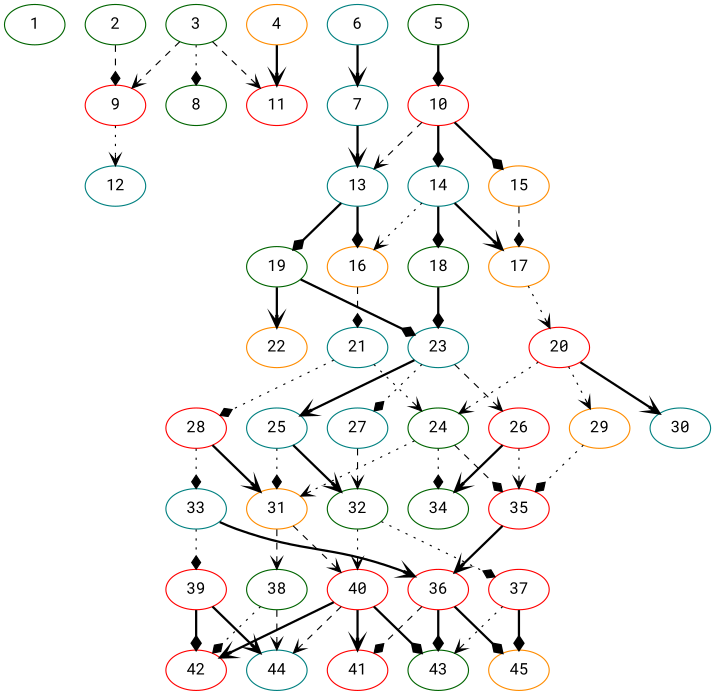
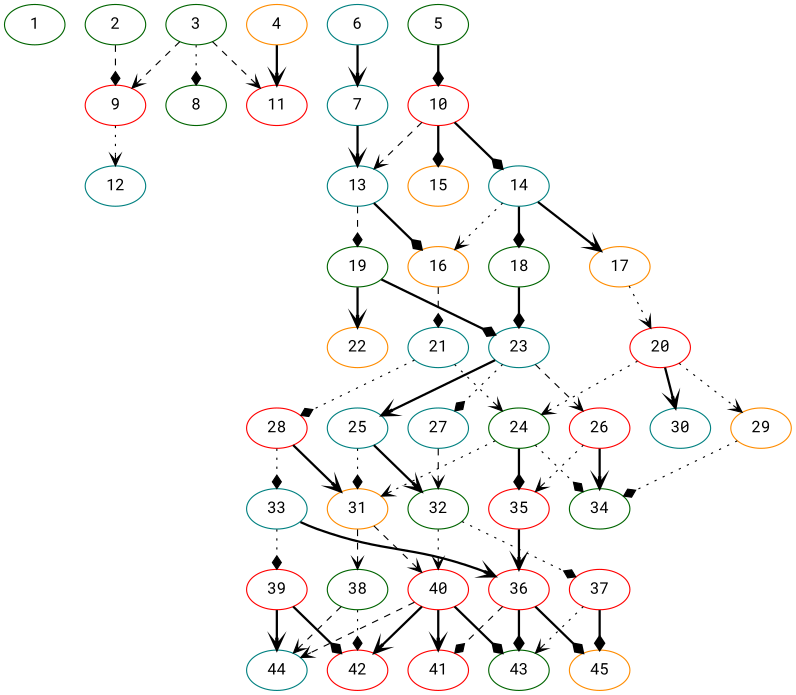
edge "15" -> "17": removed
edge "13" -> "19": style bold -> dashed
edge "24" -> "35": style dashed -> bold
edge "29" -> "35": now "29" -> "34"
